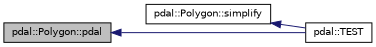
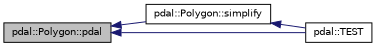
edge "pdal::Polygon::simplify" -> "pdal::Polygon::pdal": added
